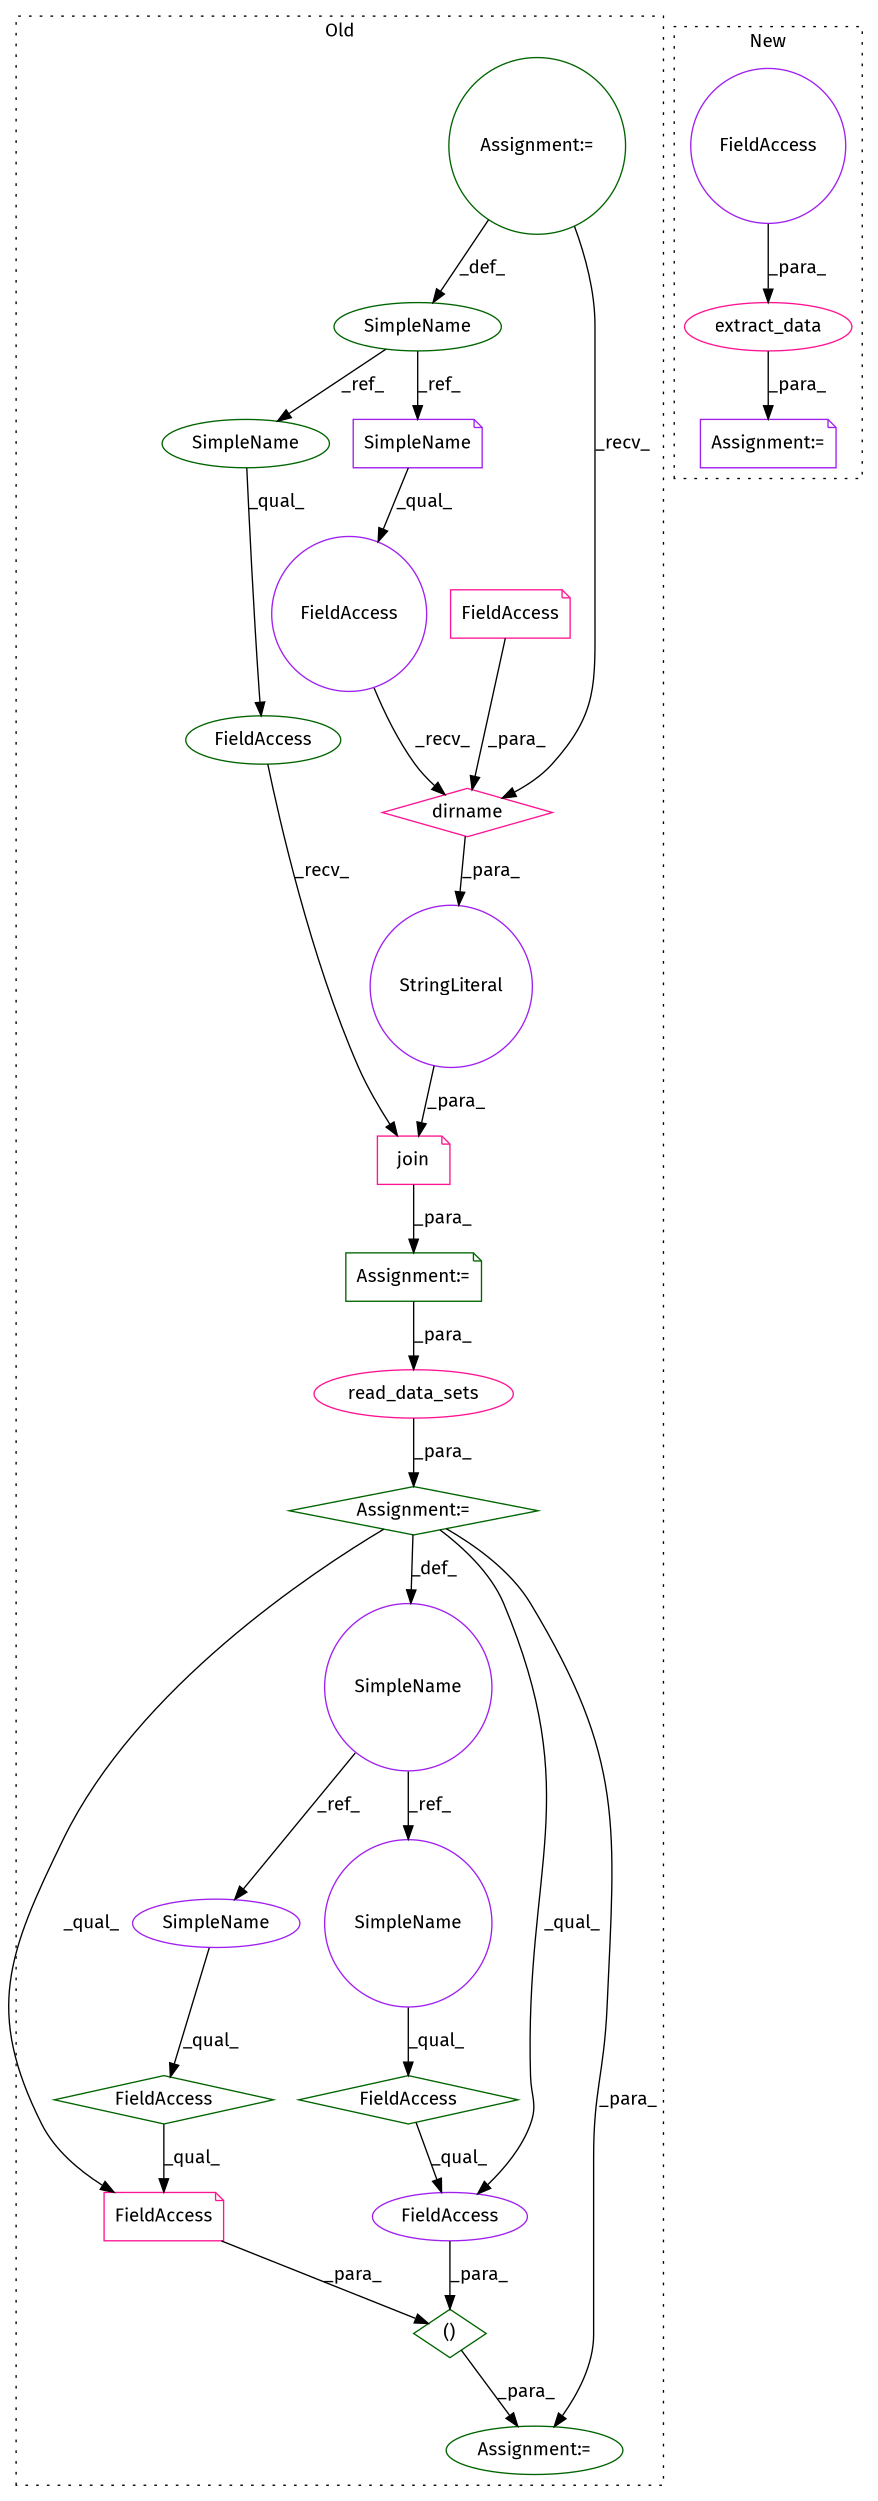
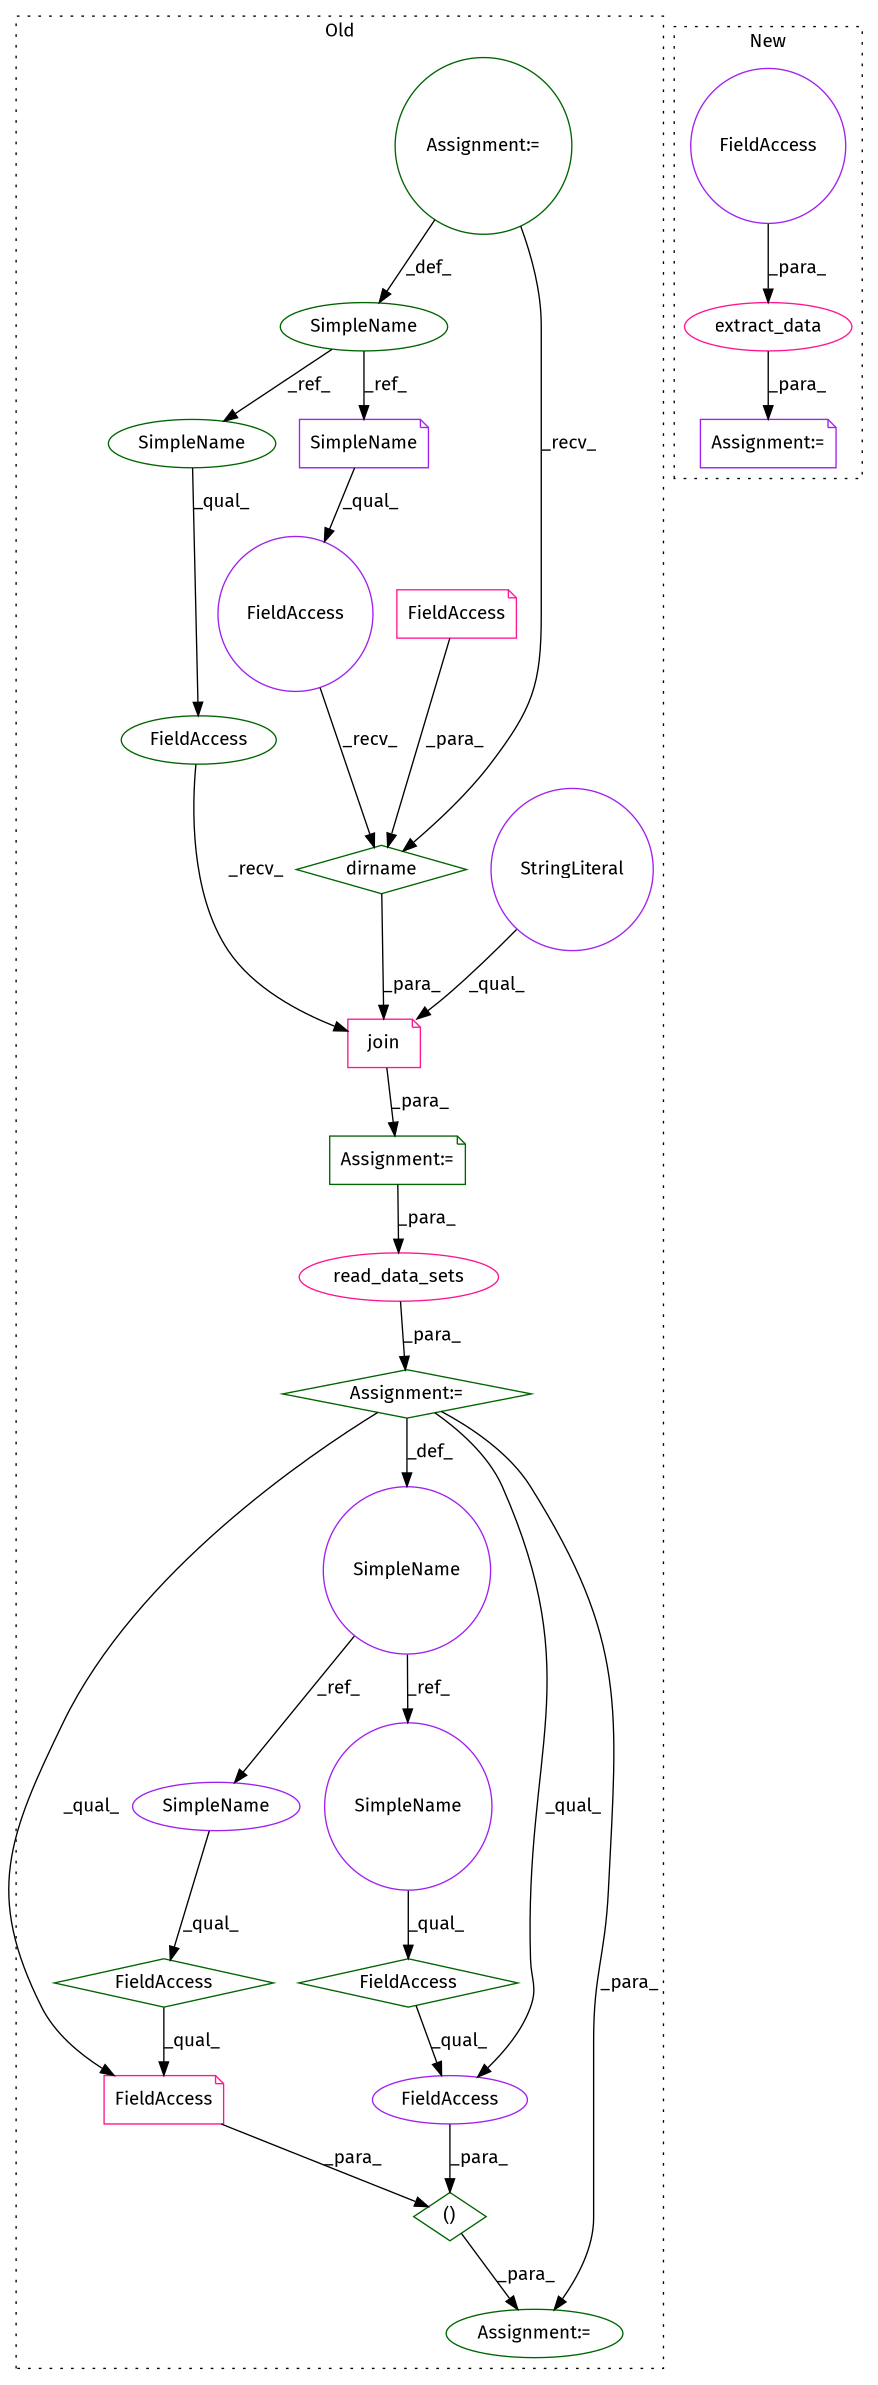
node "dirname": color deeppink -> darkgreen
edge "dirname" -> "StringLiteral": now "dirname" -> "join"
edge "StringLiteral" -> "join": label "_para_" -> "_qual_"
